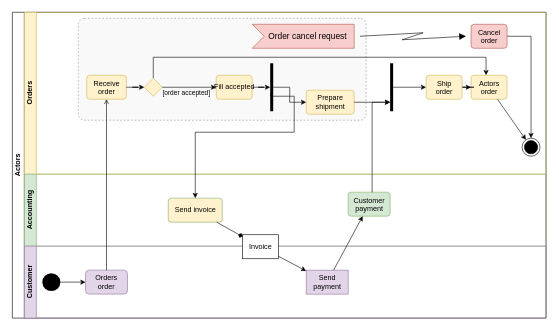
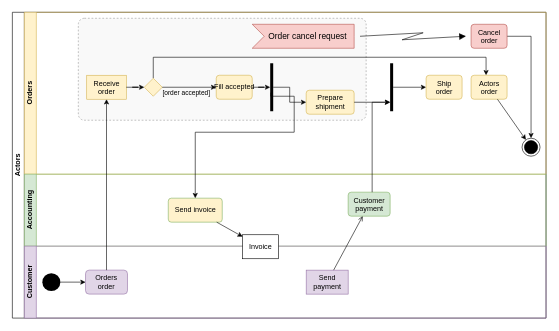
node "Receive order": shape rounded rectangle -> rectangle
edge "Ship order" -> "Actors order": removed
edge "Orders order" -> "Receive order": arrowhead open -> classic
edge "Send payment" -> "Customer payment": arrowhead classic -> open
edge "Send invoice" -> "Invoice": arrowhead diamond -> classic
edge "Invoice" -> "Send payment": removed
